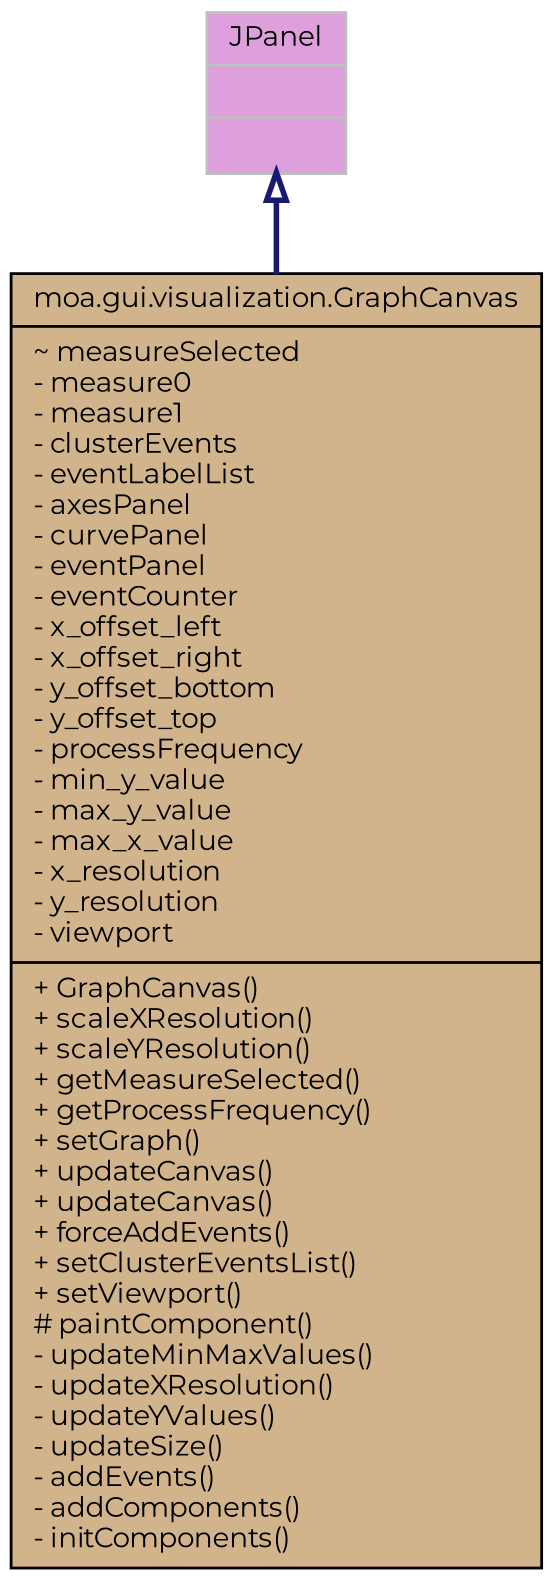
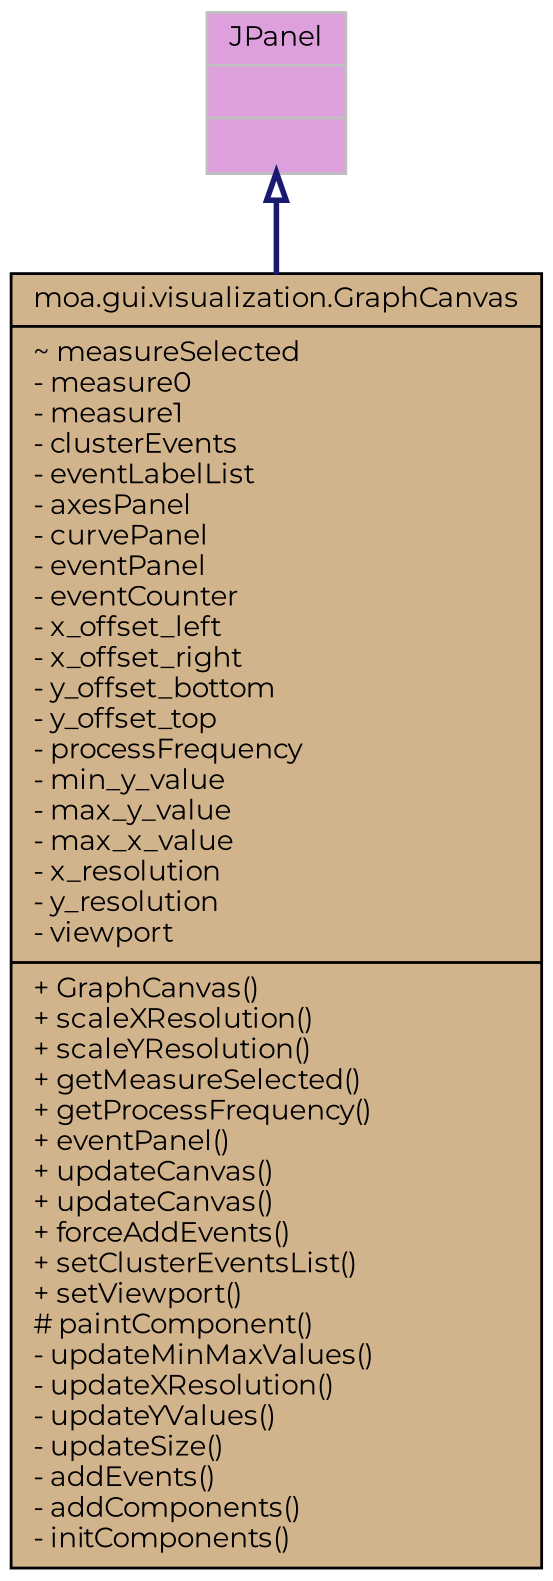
node "moa.gui.visualization.GraphCanvas": text "+ setGraph()" -> "+ eventPanel()"
